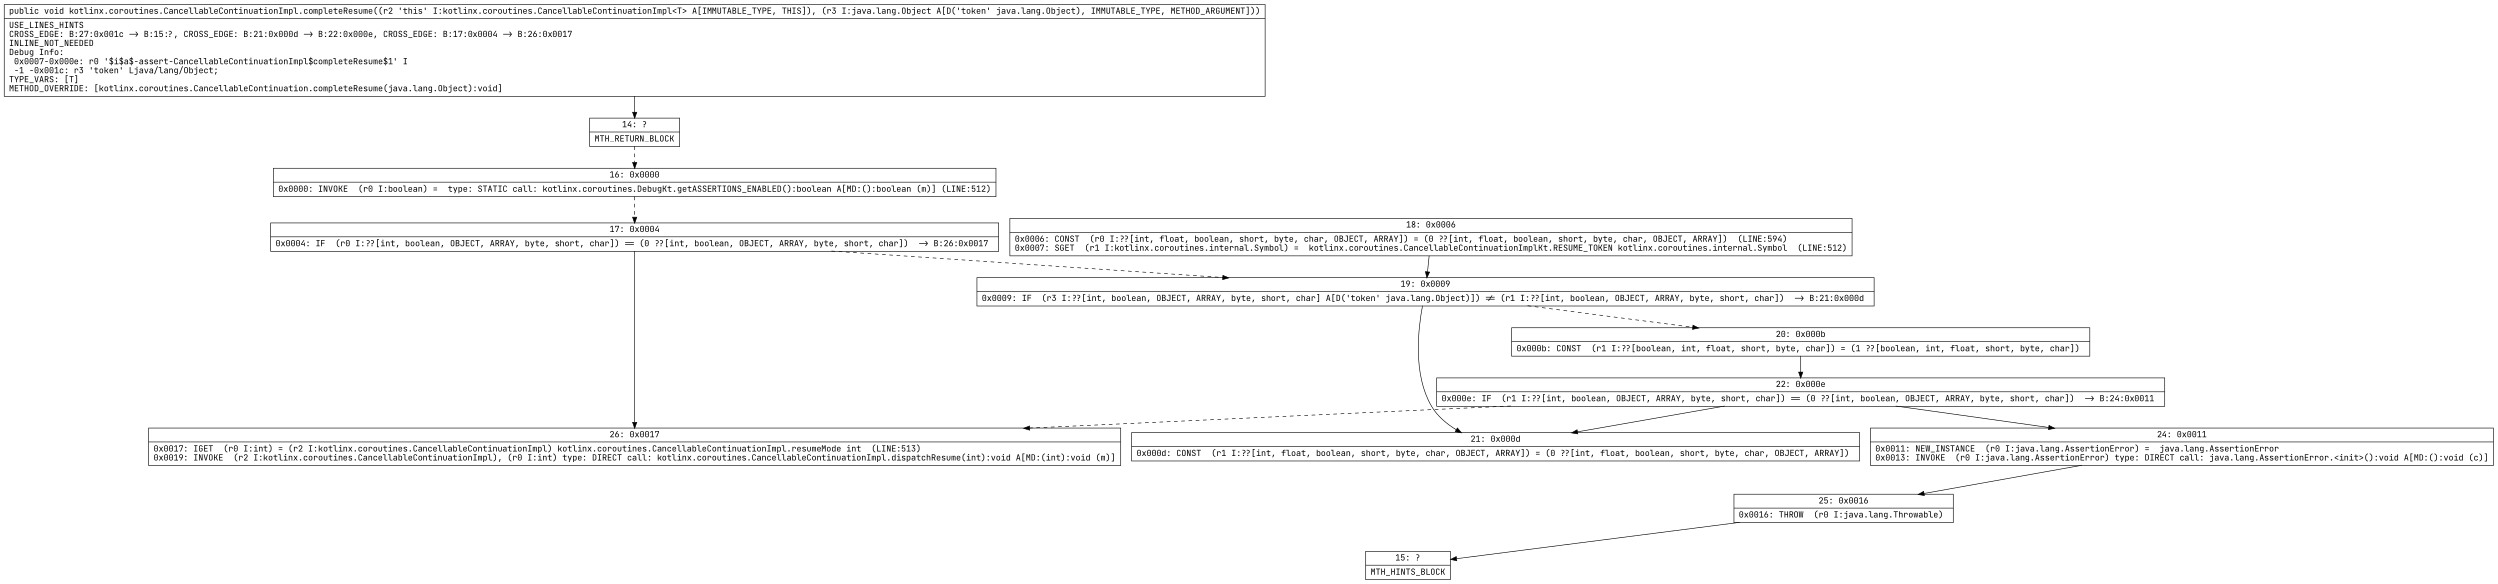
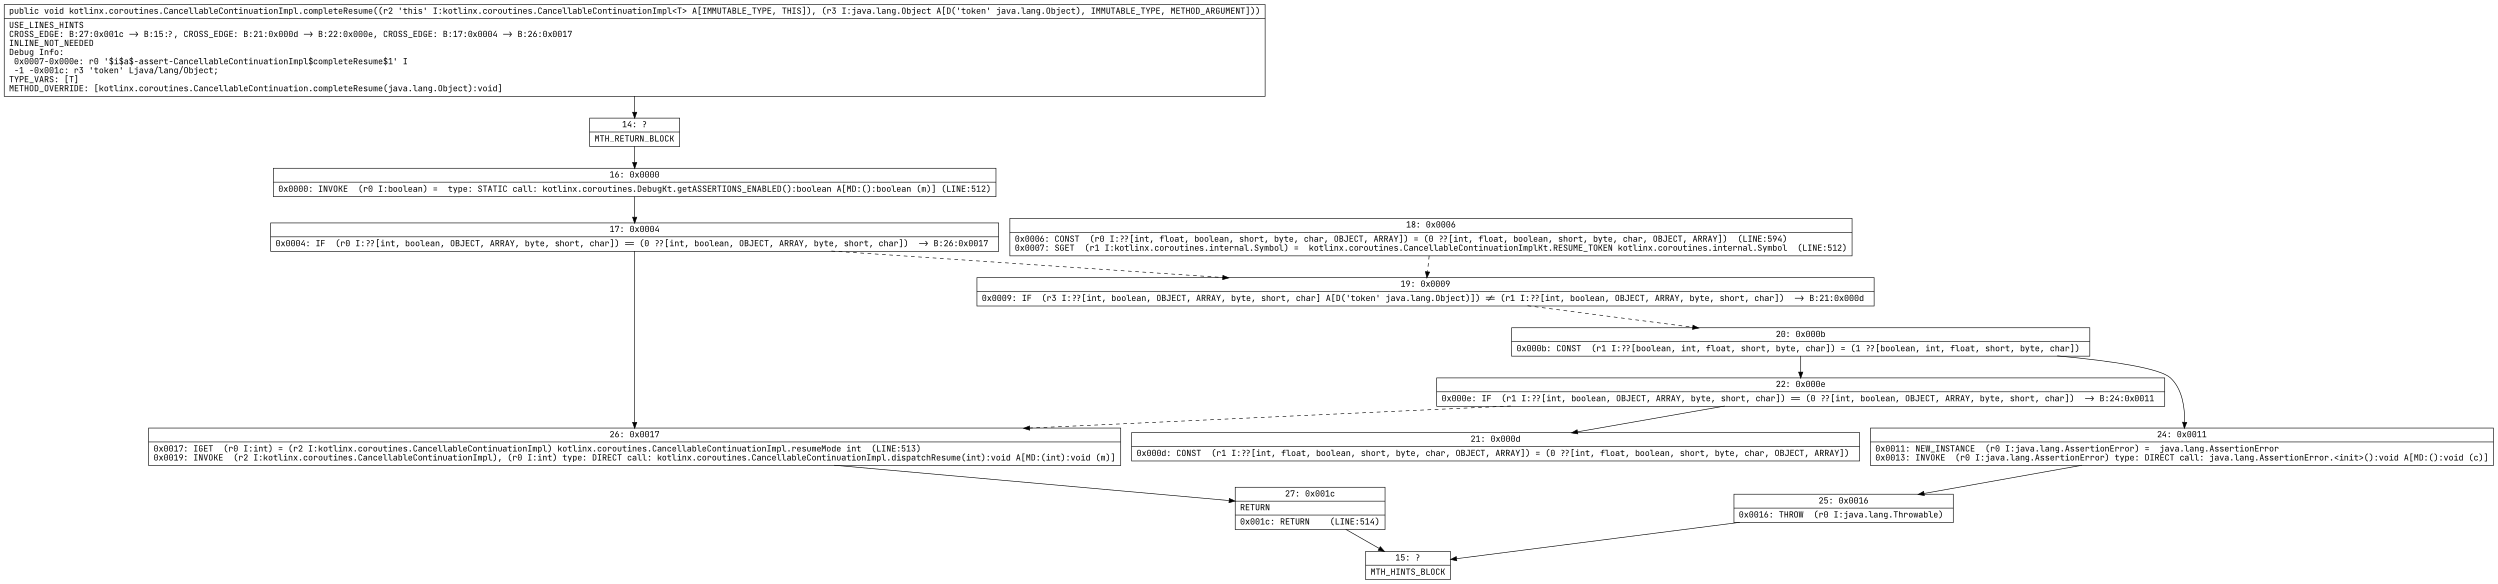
edge "14: ?" -> "16: 0x0000": style dashed -> solid
edge "16: 0x0000" -> "17: 0x0004": style dashed -> solid
edge "18: 0x0006" -> "19: 0x0009": style solid -> dashed
edge "19: 0x0009" -> "21: 0x000d": removed
edge "22: 0x000e" -> "24: 0x0011": now "20: 0x000b" -> "24: 0x0011"
node "27: 0x001c": added
